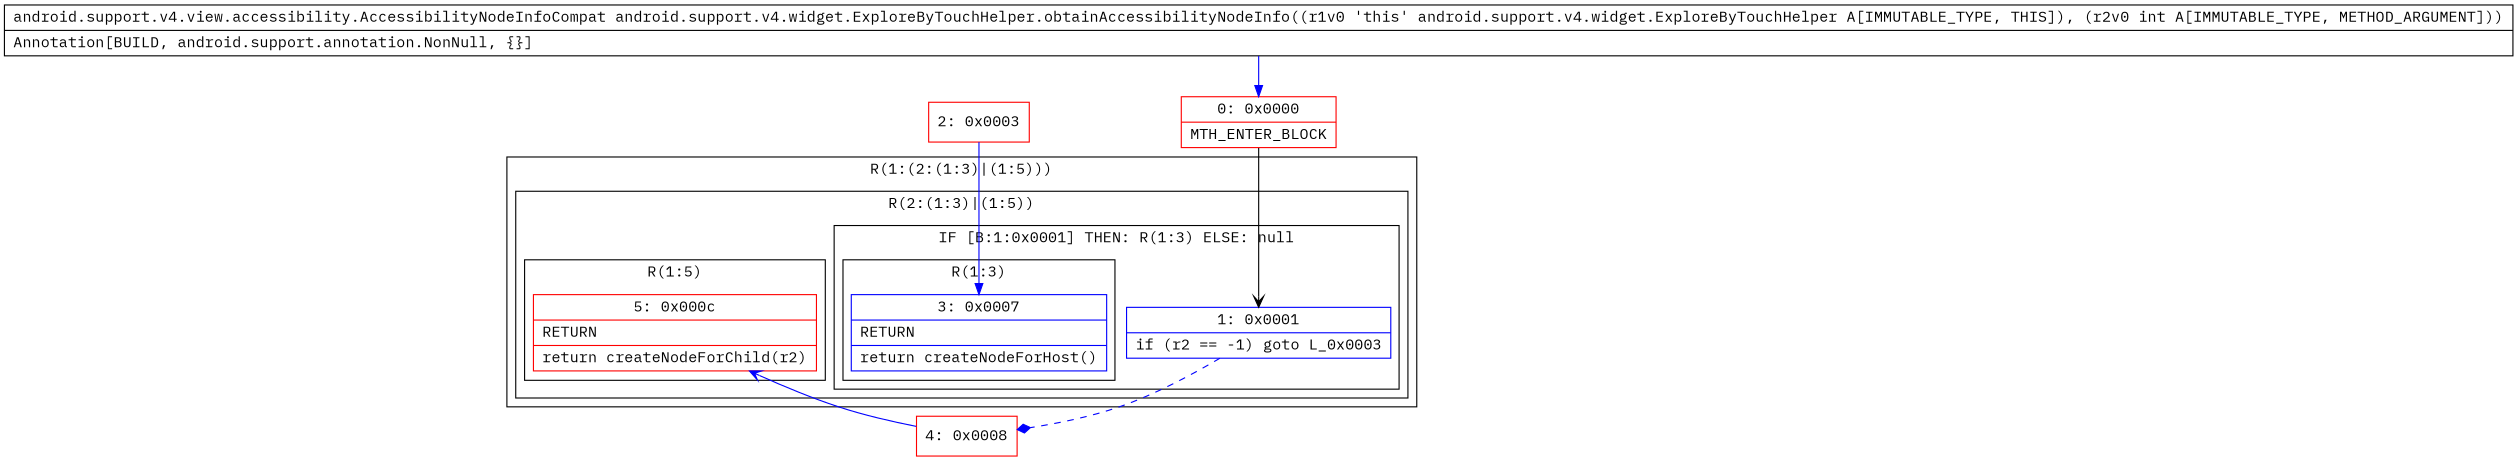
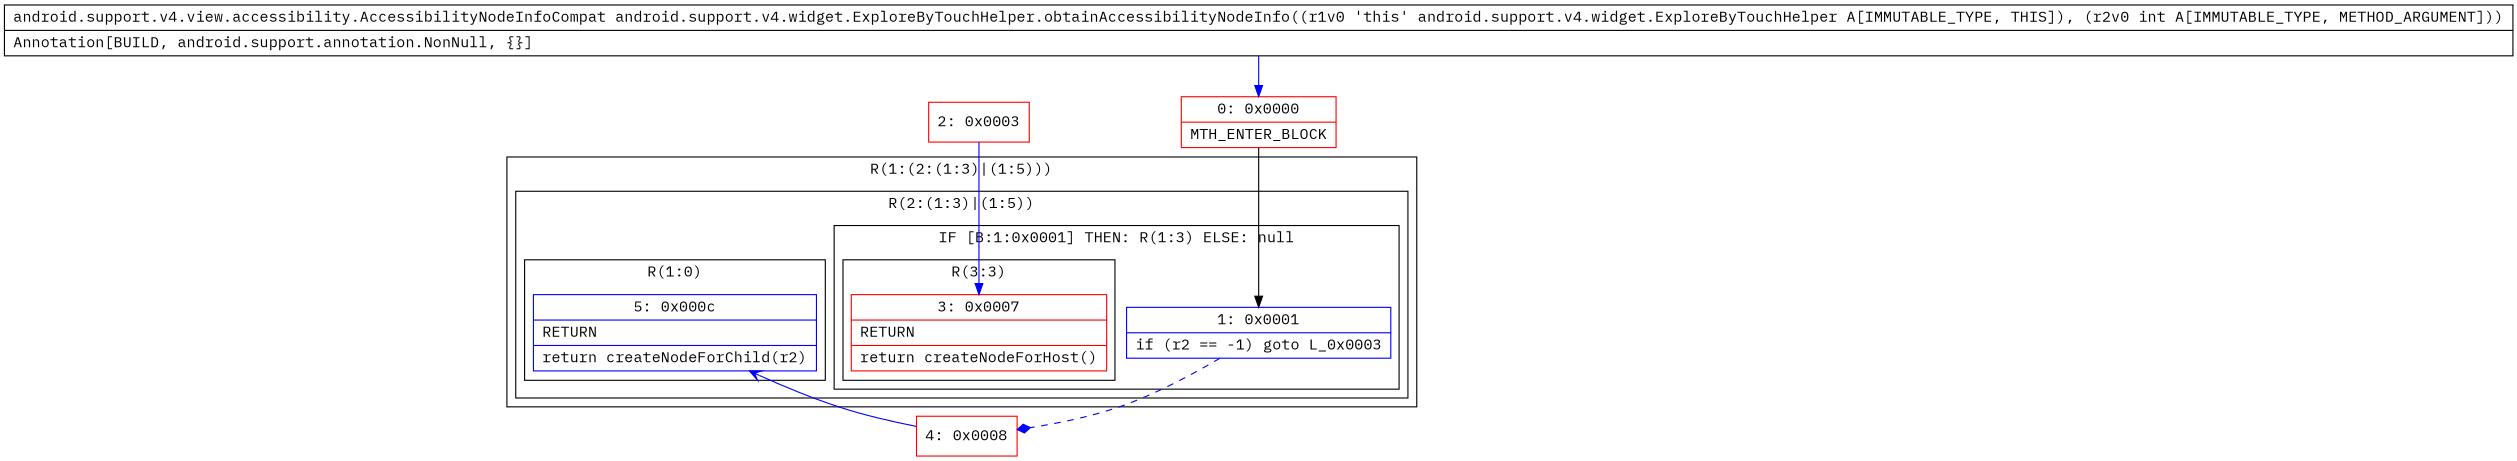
edge "0: 0x0000" -> "1: 0x0001": arrowhead vee -> normal
cluster "R(1:5)": label "R(1:5)" -> "R(1:0)"
cluster "R(1:3)": label "R(1:3)" -> "R(3:3)"
node "5: 0x000c": color red -> blue
node "3: 0x0007": color blue -> red
